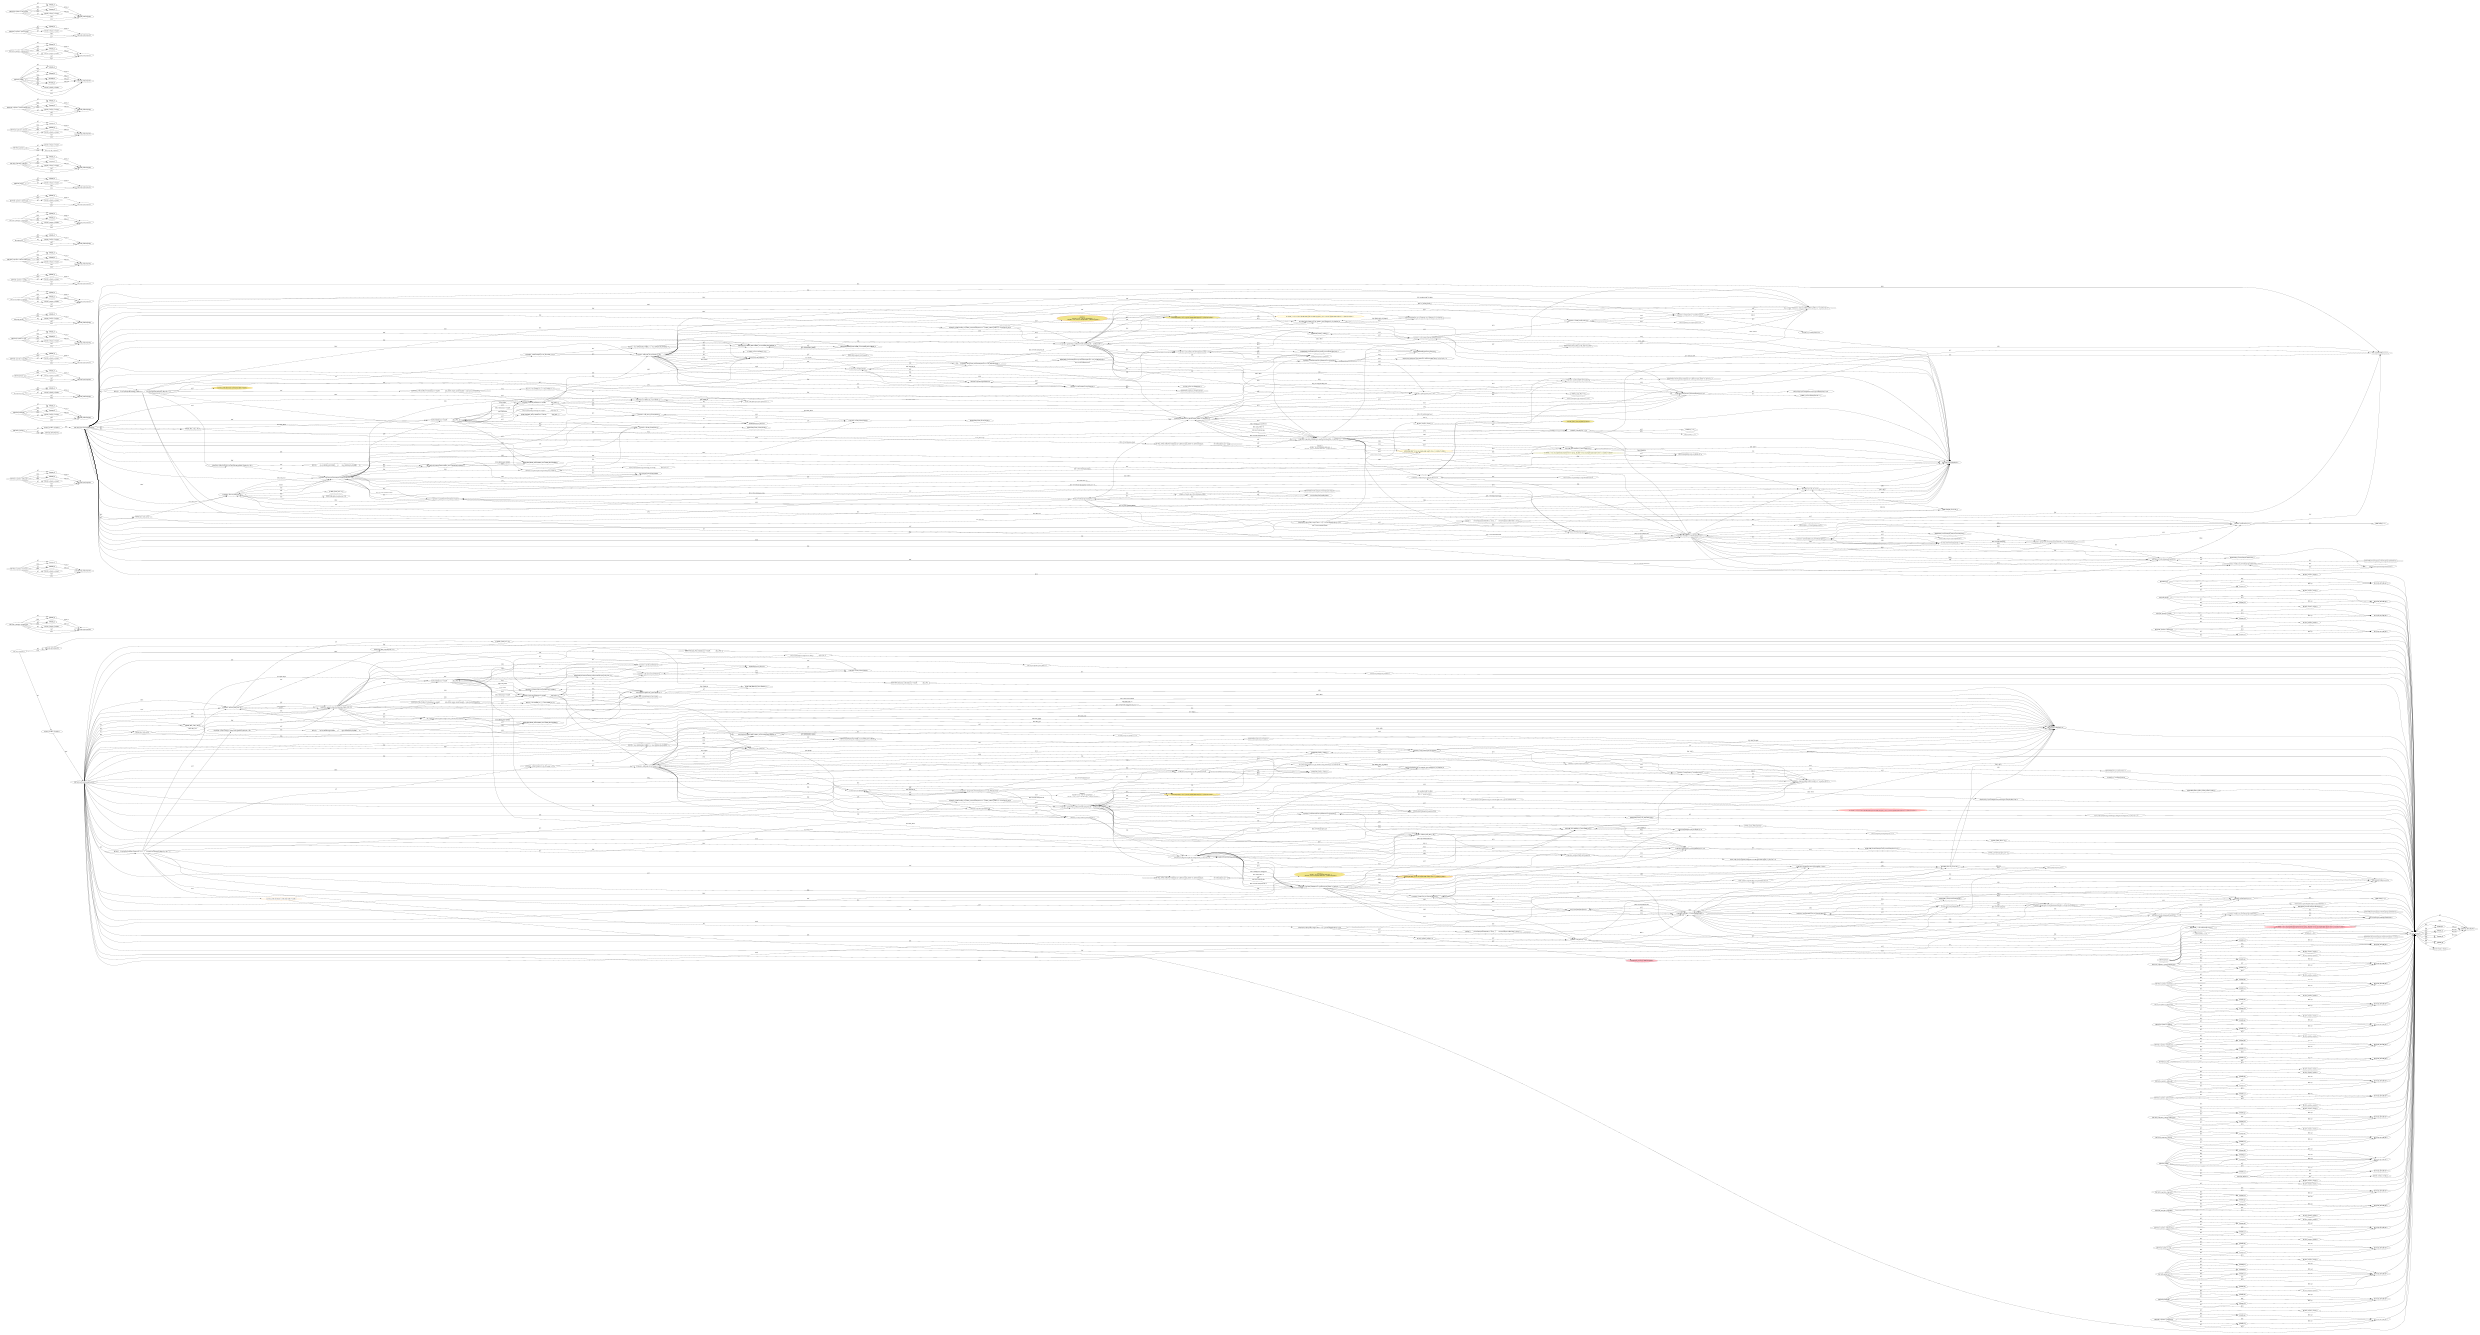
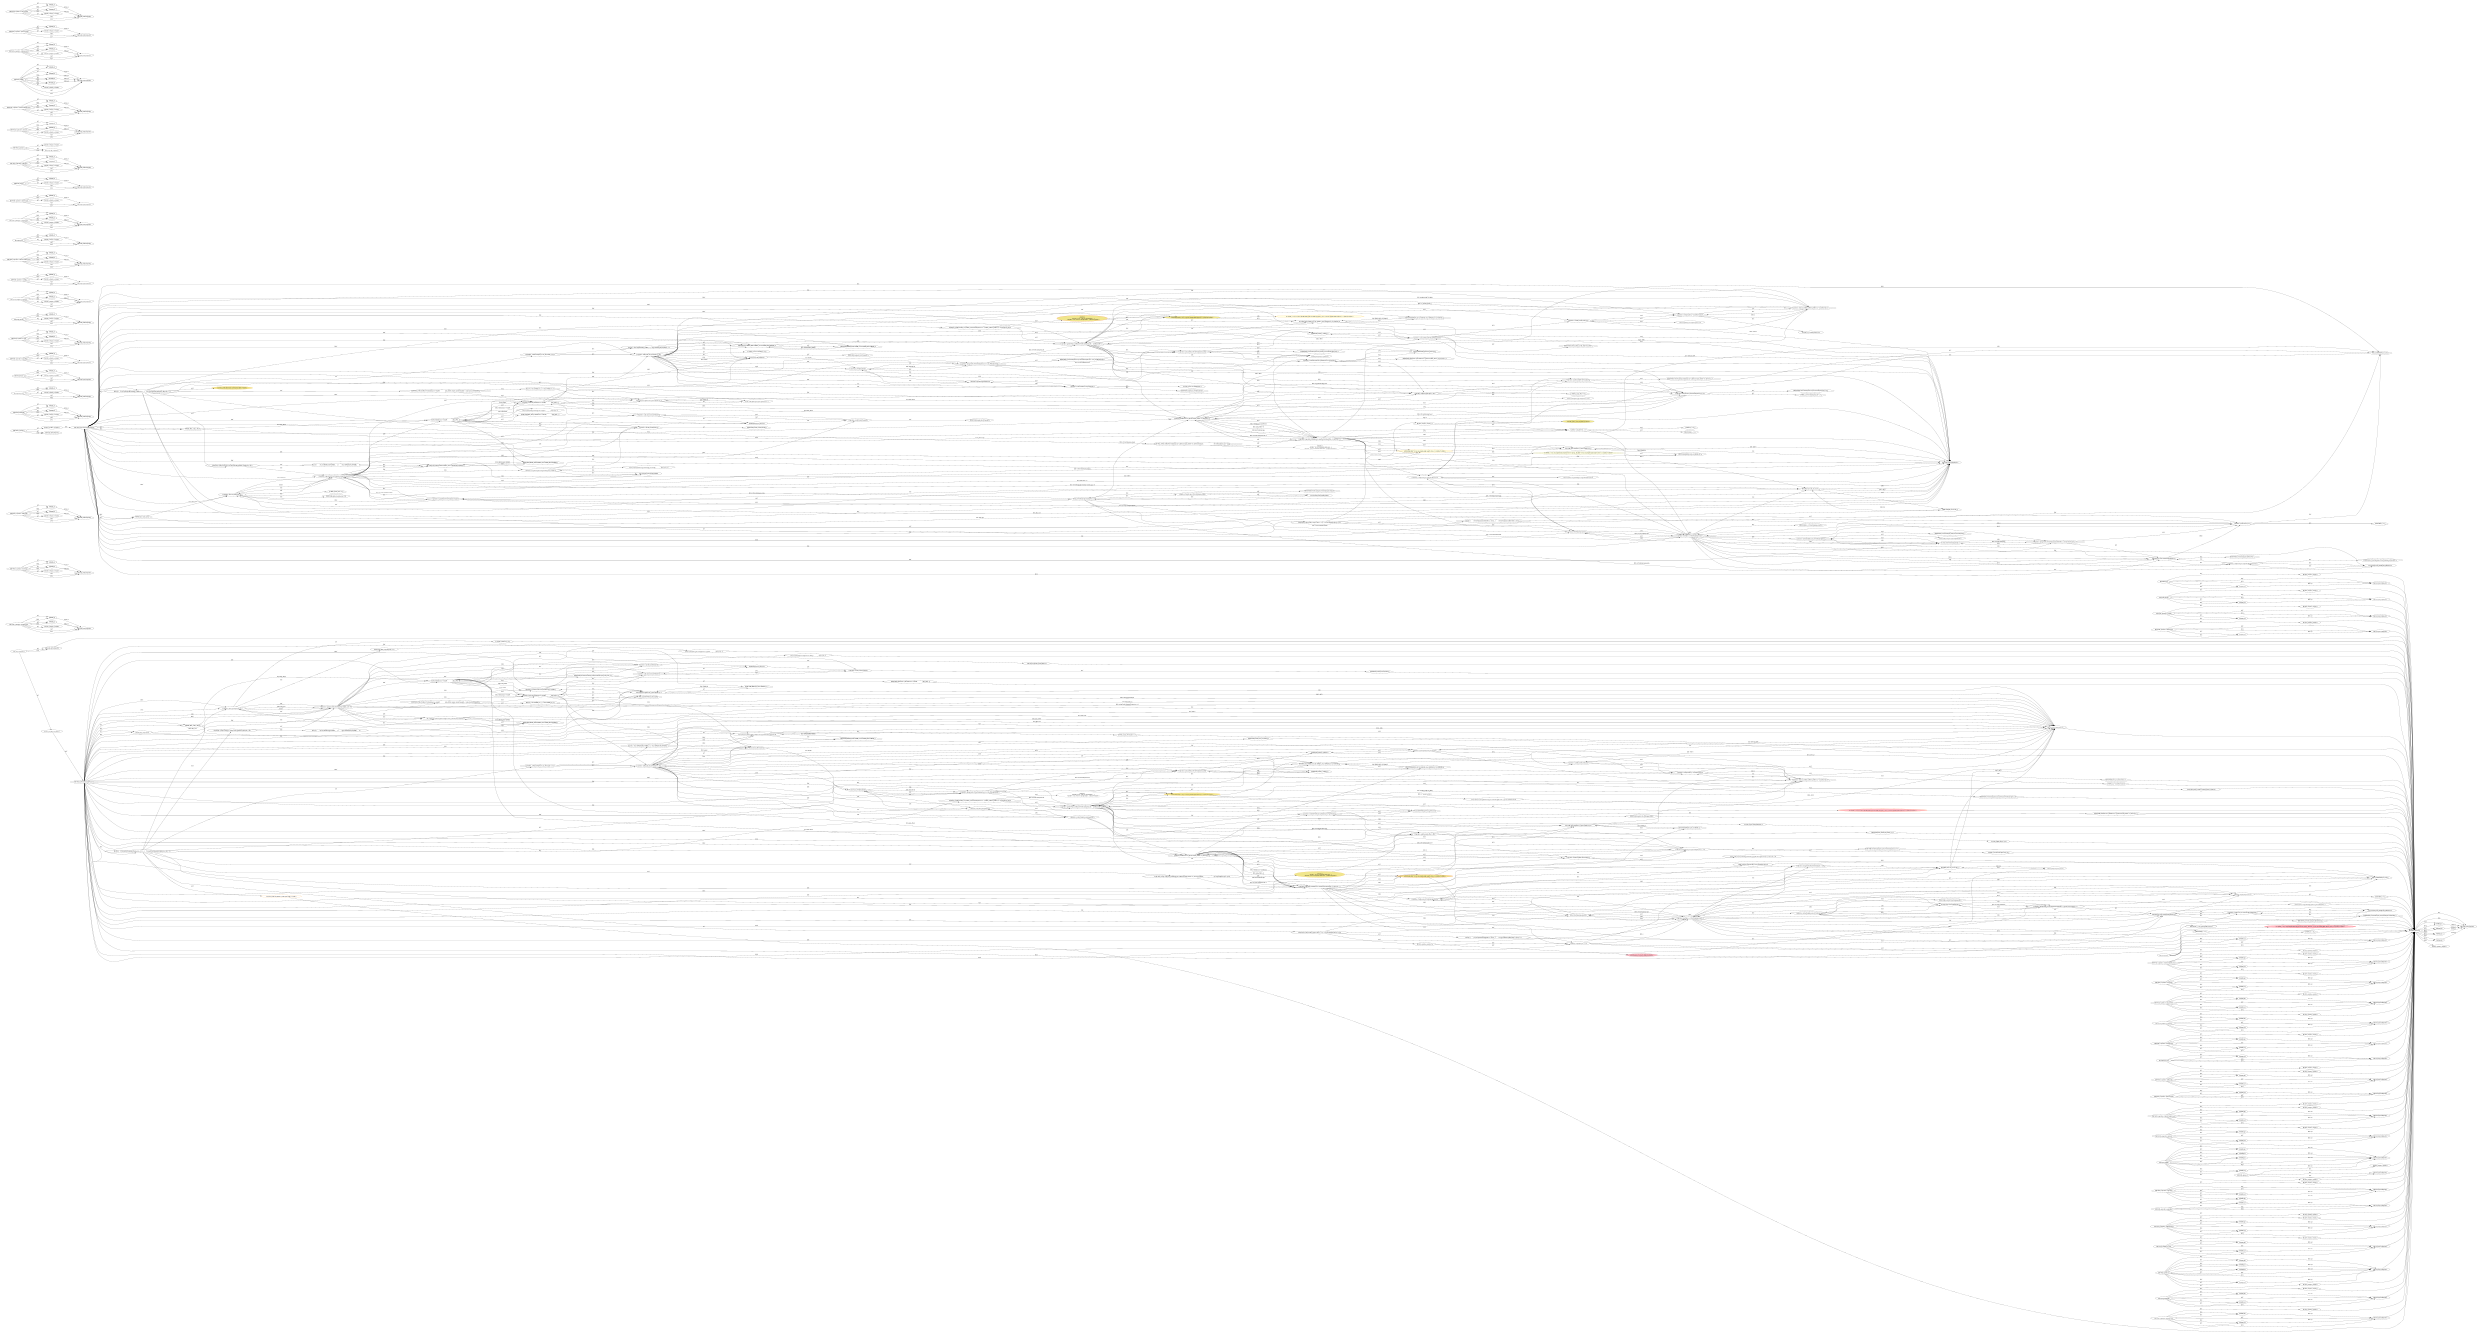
node "(IDENTIFIER,mHasTimeToSample,mHasTimeToSample = true)": removed
